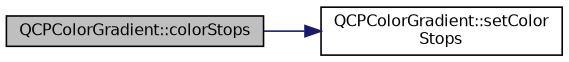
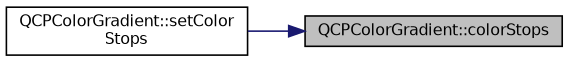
edge "QCPColorGradient::colorStops" -> "QCPColorGradient::setColor Stops": reversed
